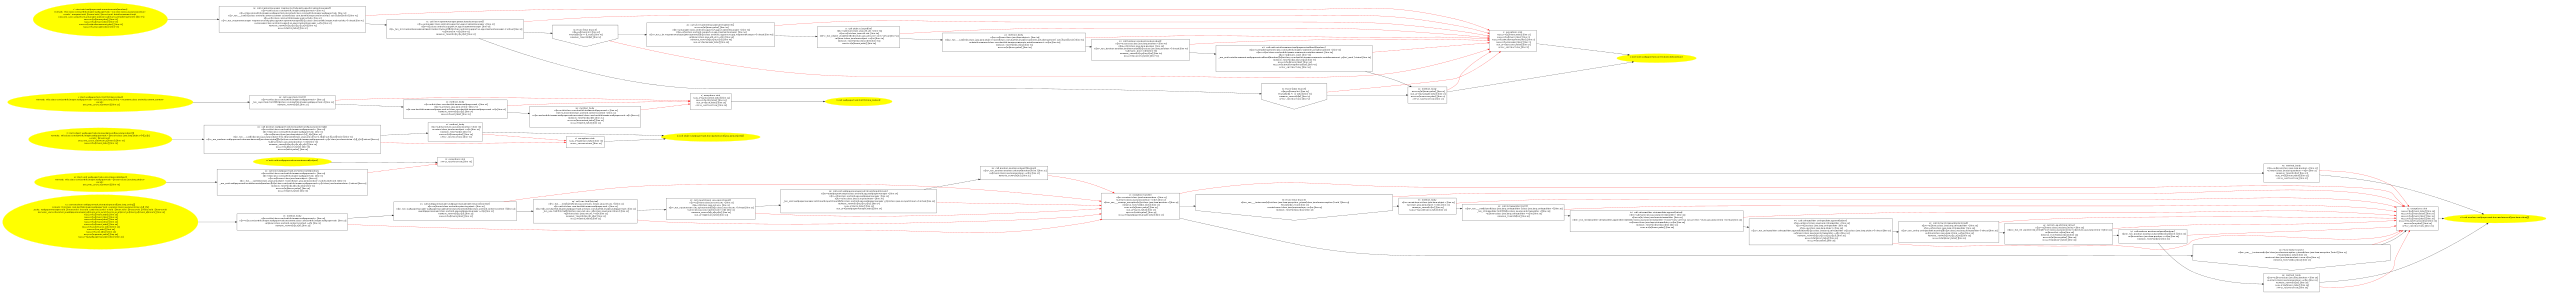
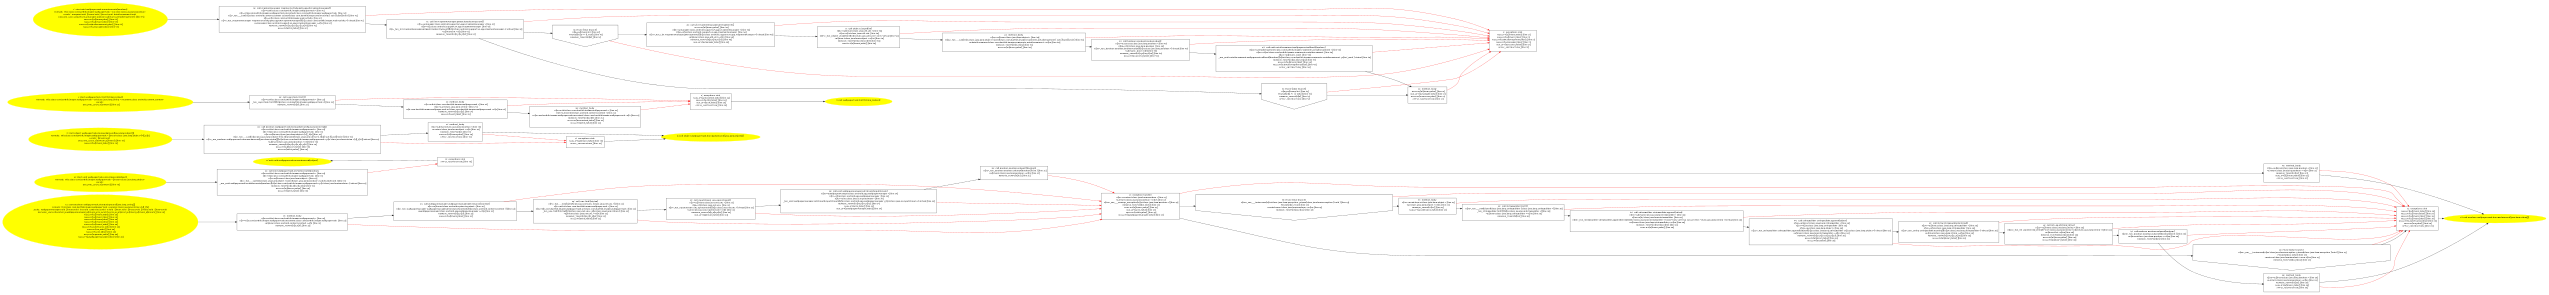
node "2: Exit void WallpaperTask.onPostExecute(Boolean)": removed
edge "11: Exit void WallpaperTask.onPostExecute(Object)" -> "12:  exceptions sink APPLY_ABSTRACTION; [line 19]": reversed
